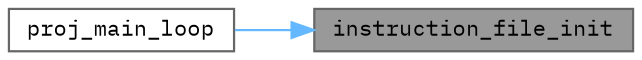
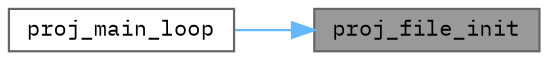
node "instruction_file_init": label "instruction_file_init" -> "proj_file_init"
